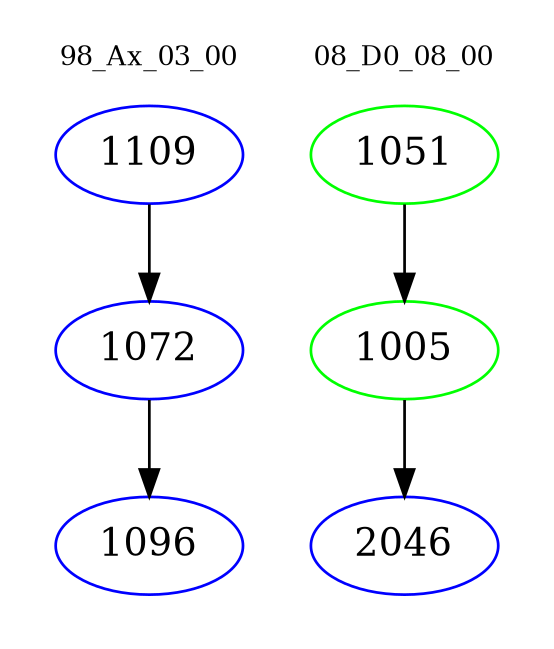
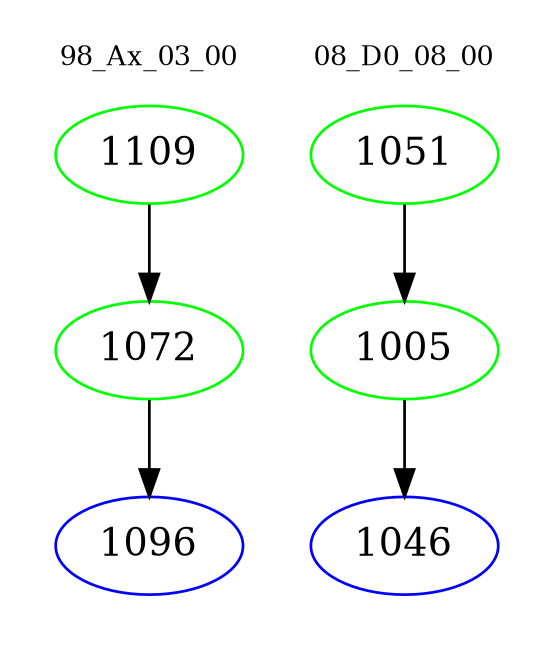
node "1109": color blue -> green
node "1072": color blue -> green
node "2046": label "2046" -> "1046"
